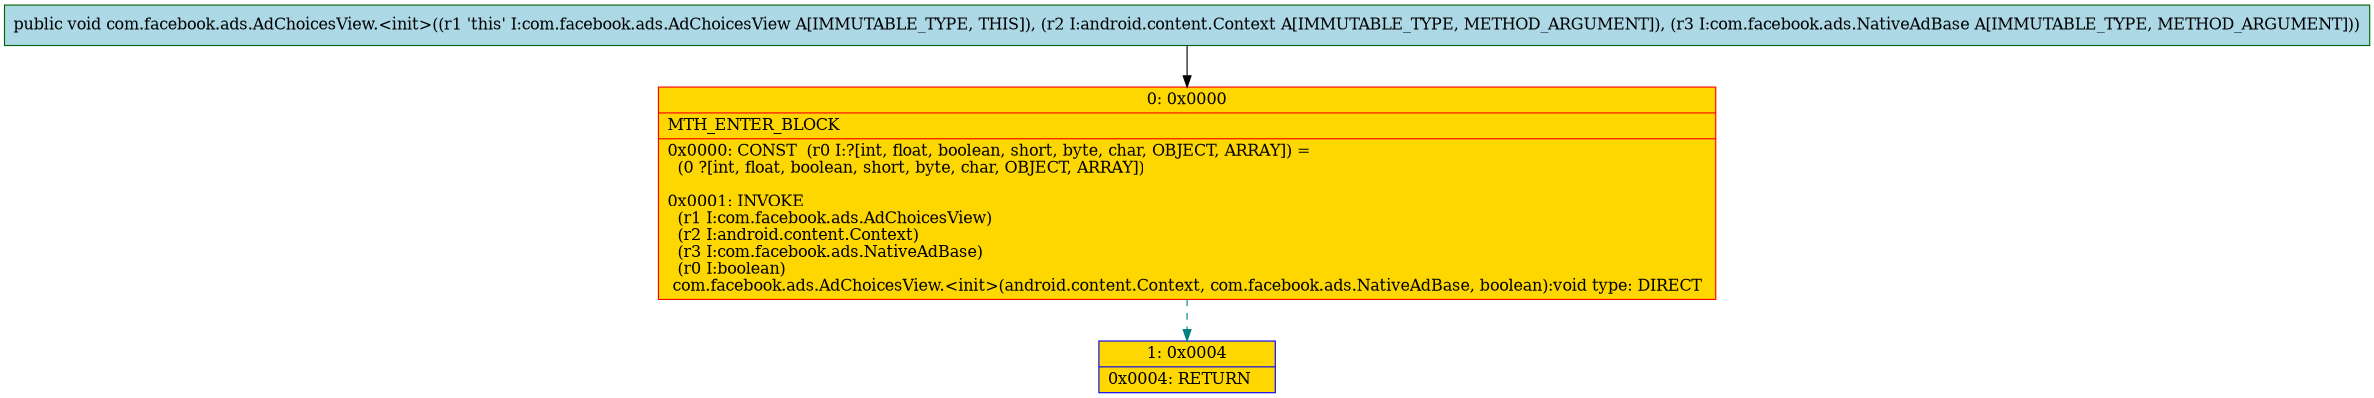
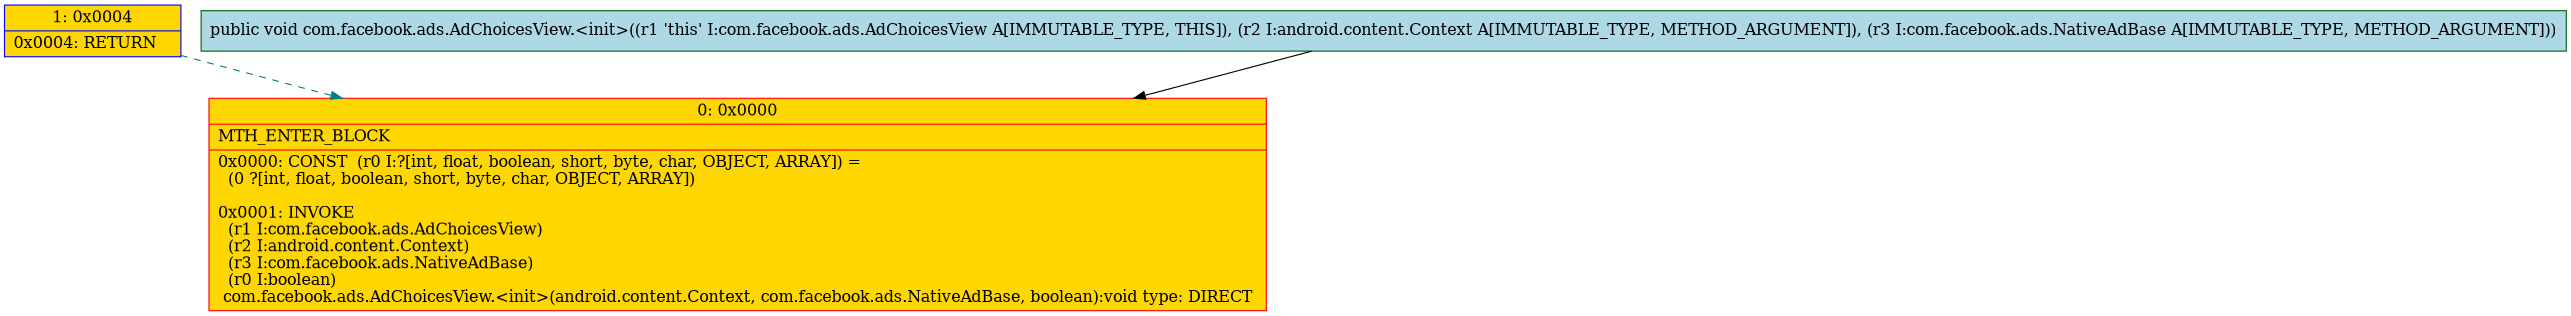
edge "0: 0x0000" -> "1: 0x0004": reversed
